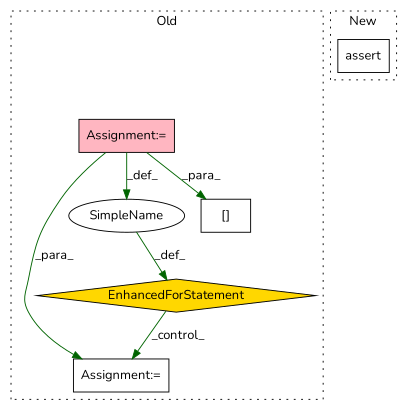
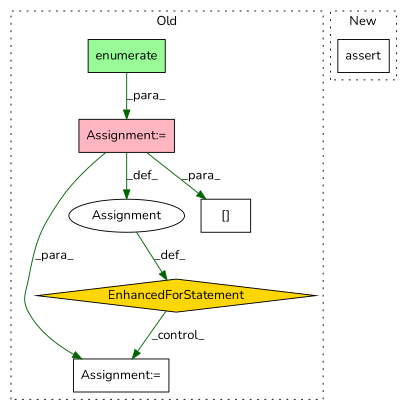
node "enumerate": added
node "SimpleName": label "SimpleName" -> "Assignment"
